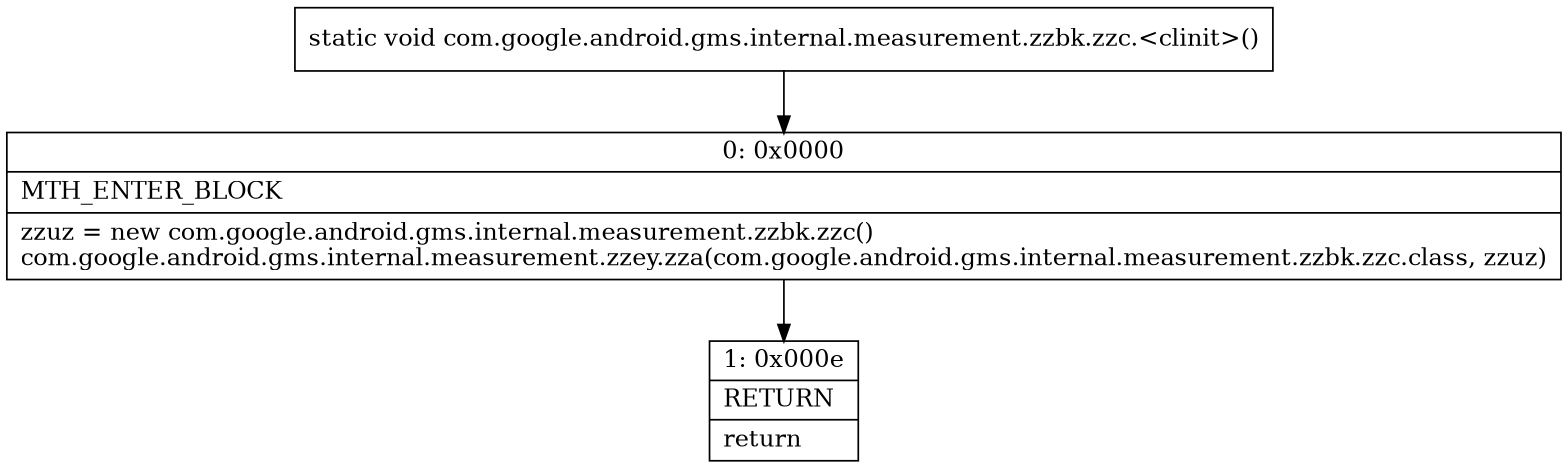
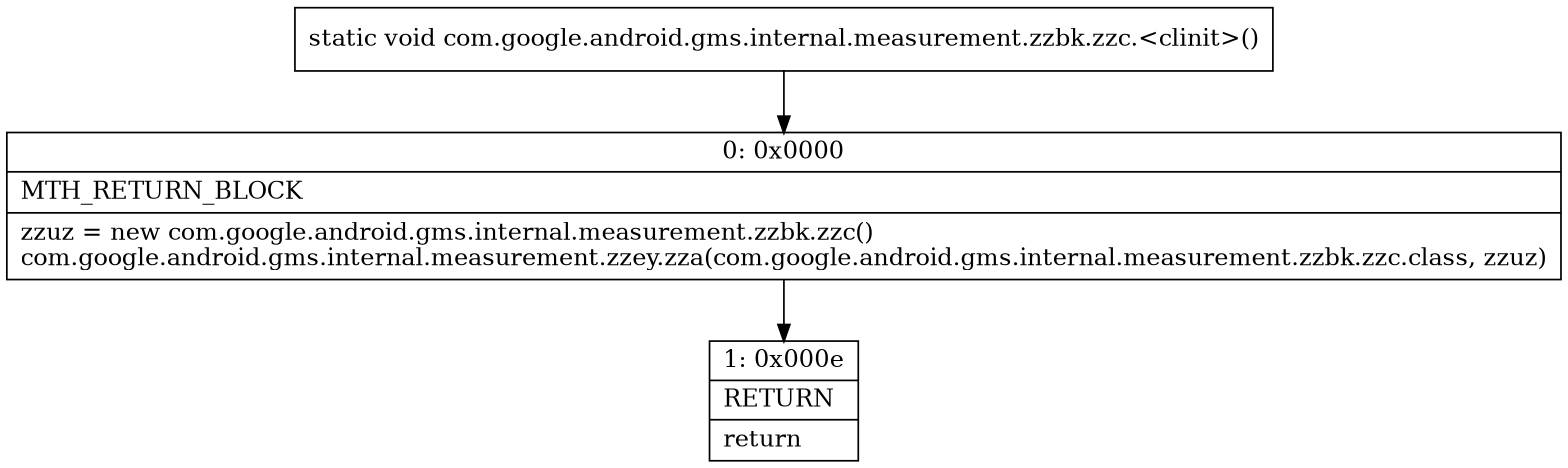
node "0: 0x0000": text "MTH_ENTER_BLOCK" -> "MTH_RETURN_BLOCK"
